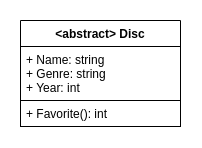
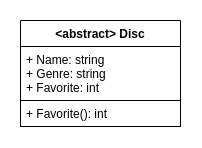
node "+ Name: string + Genre: string + Year: int": label "+ Name: string + Genre: string + Year: int" -> "+ Name: string + Genre: string + Favorite: int"
